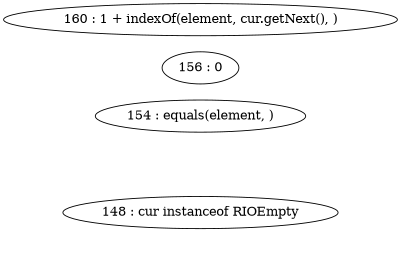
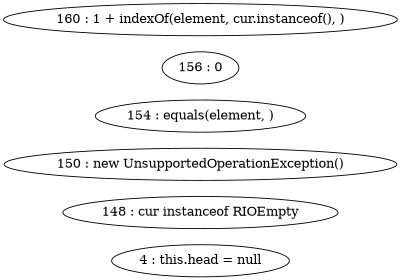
node "160 : 1 + indexOf(element, cur.getNext(), )": label "160 : 1 + indexOf(element, cur.getNext(), )" -> "160 : 1 + indexOf(element, cur.instanceof(), )"
node "150 : new UnsupportedOperationException()": added
node "4 : this.head = null": added
